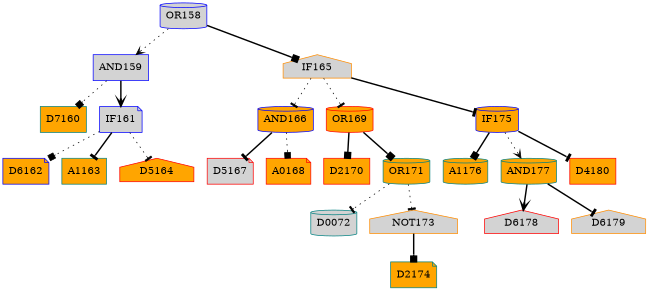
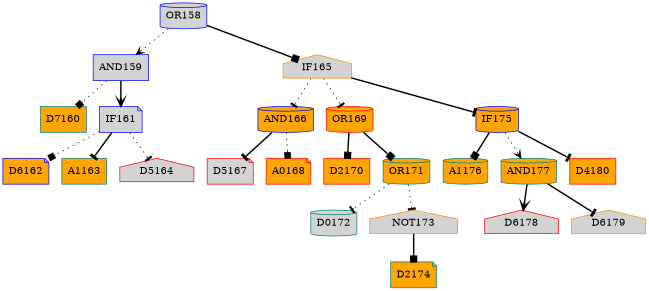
node "D5164": fillcolor orange -> lightgrey
node "D0072": label "D0072" -> "D0172"
